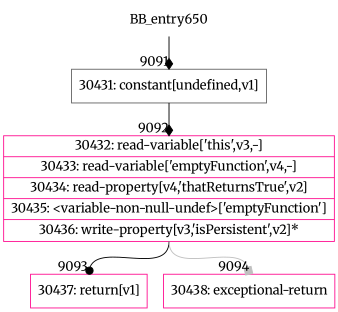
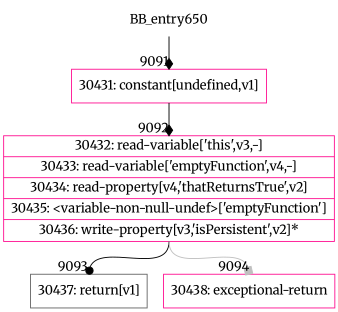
node "30431: constant[undefined,v1]": color gray40 -> deeppink
node "30437: return[v1]": color deeppink -> gray40
